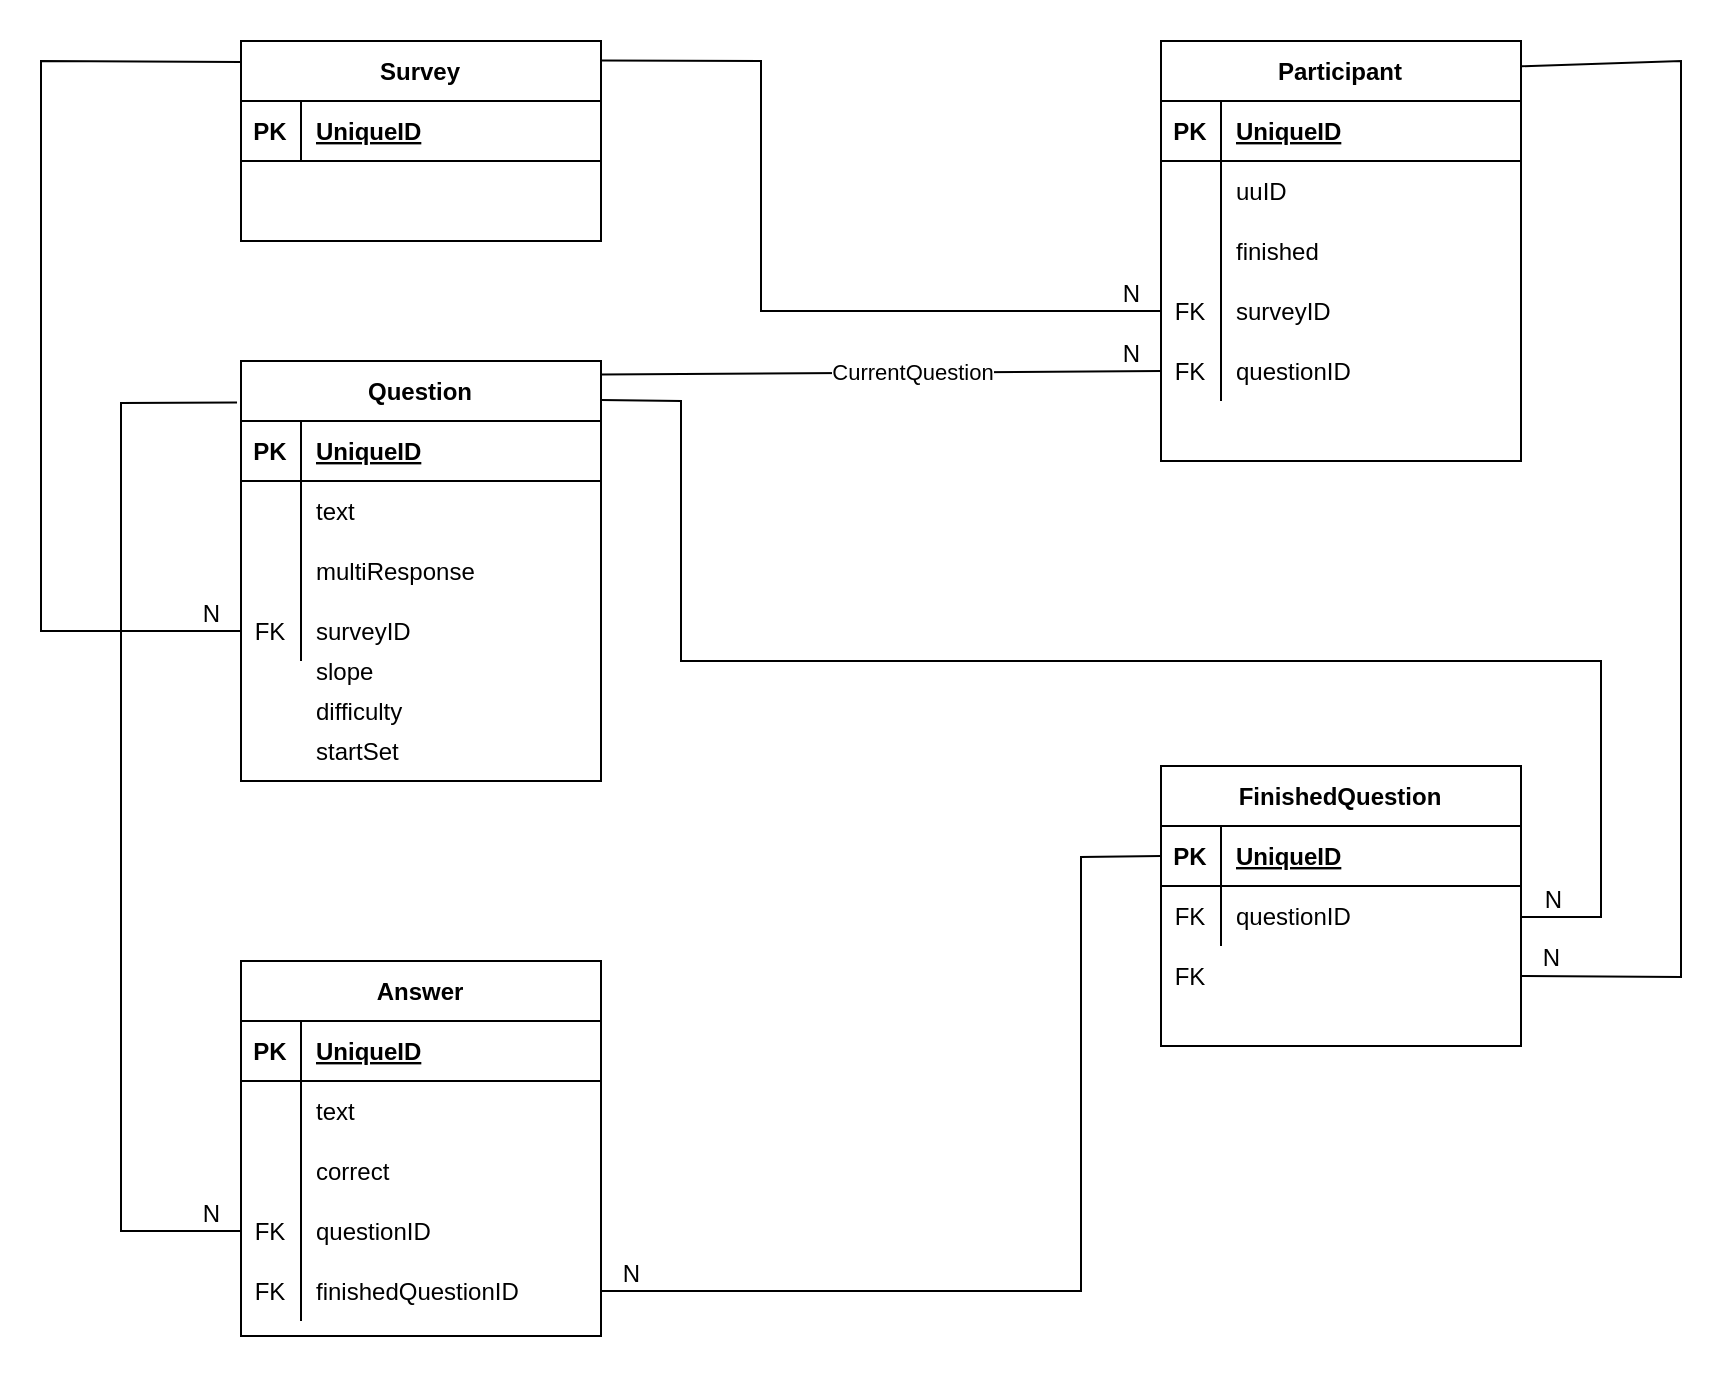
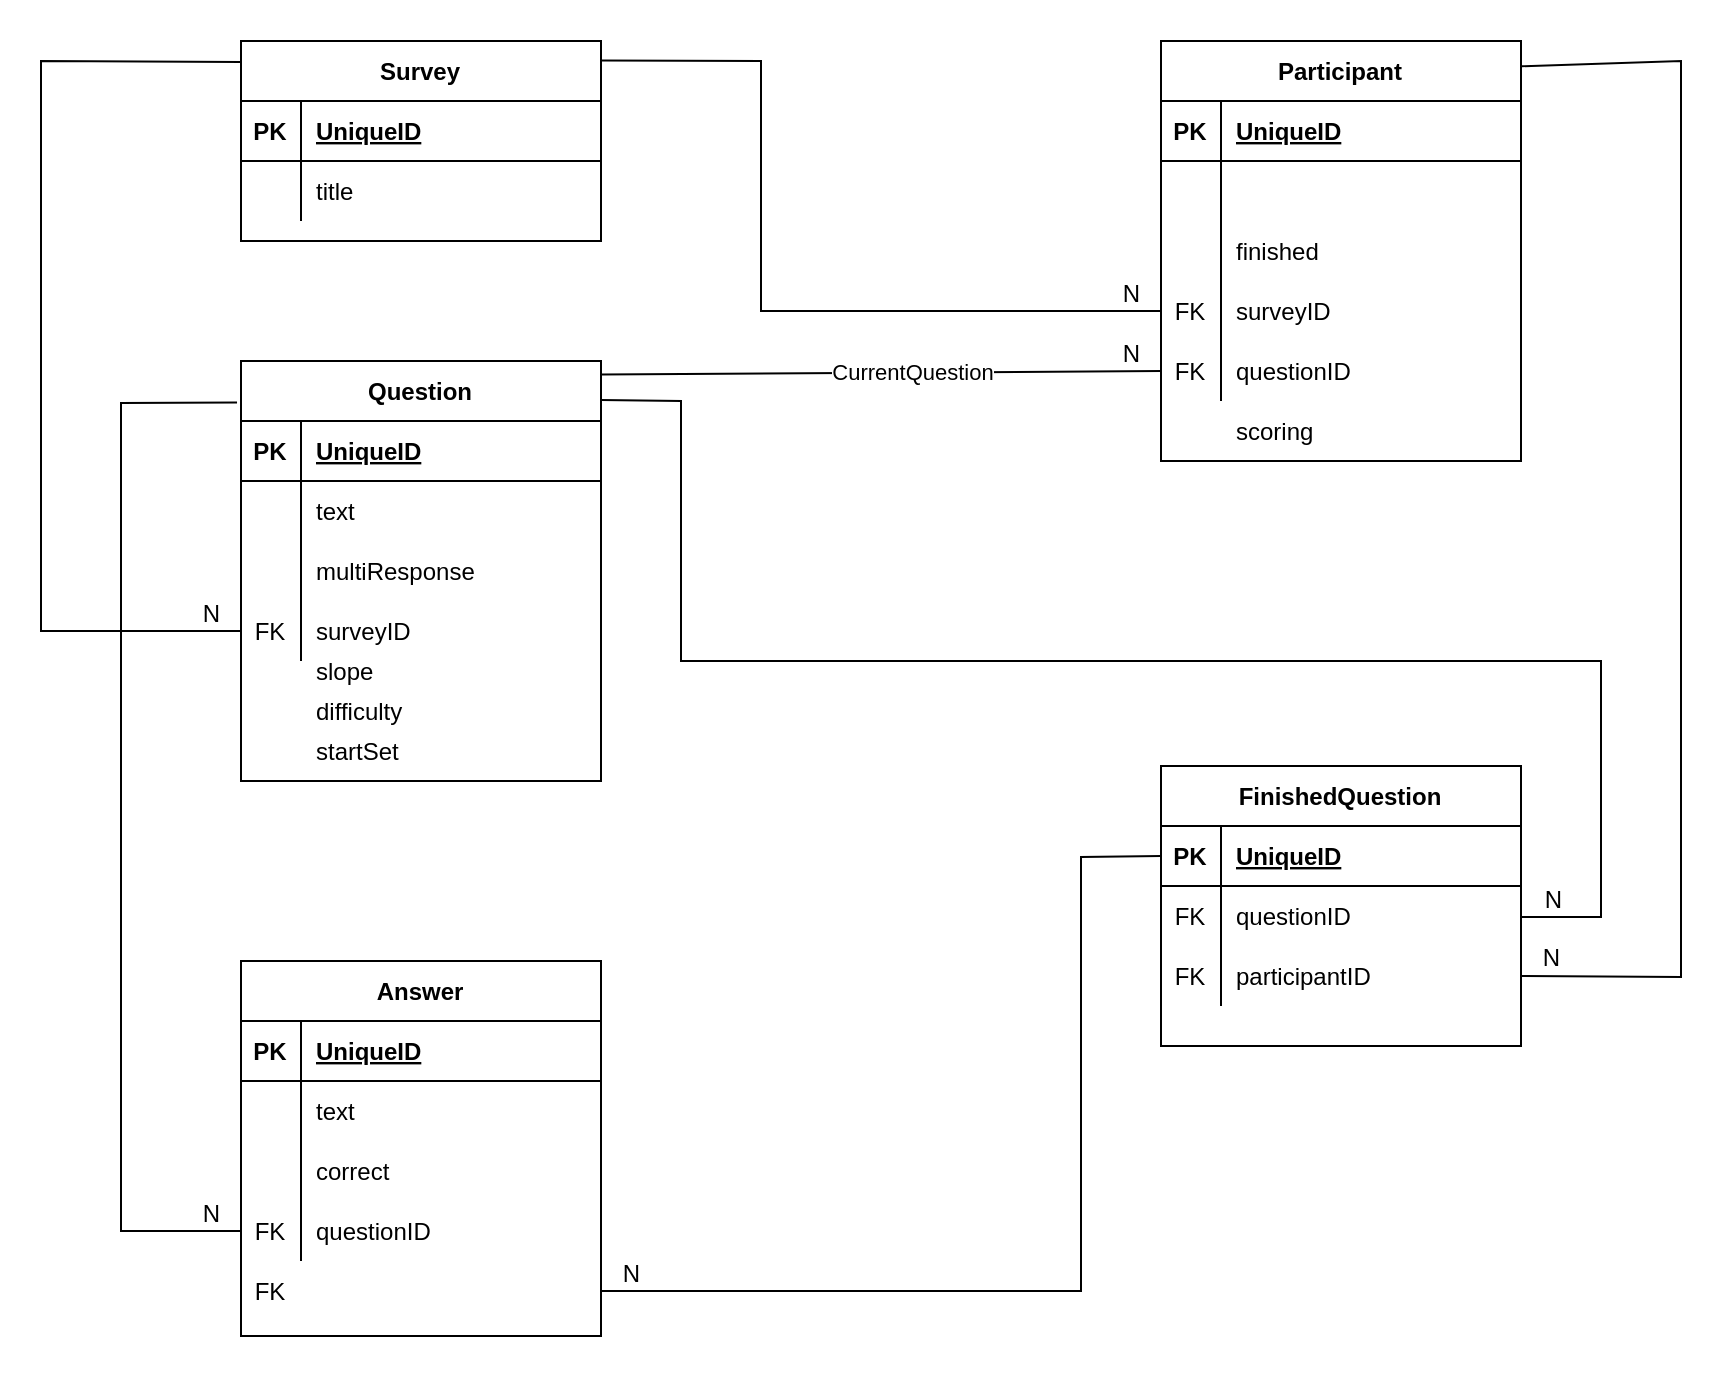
node "title": added
node "uuID": removed
node "scoring": added
node "participantID": added
node "finishedQuestionID": removed
